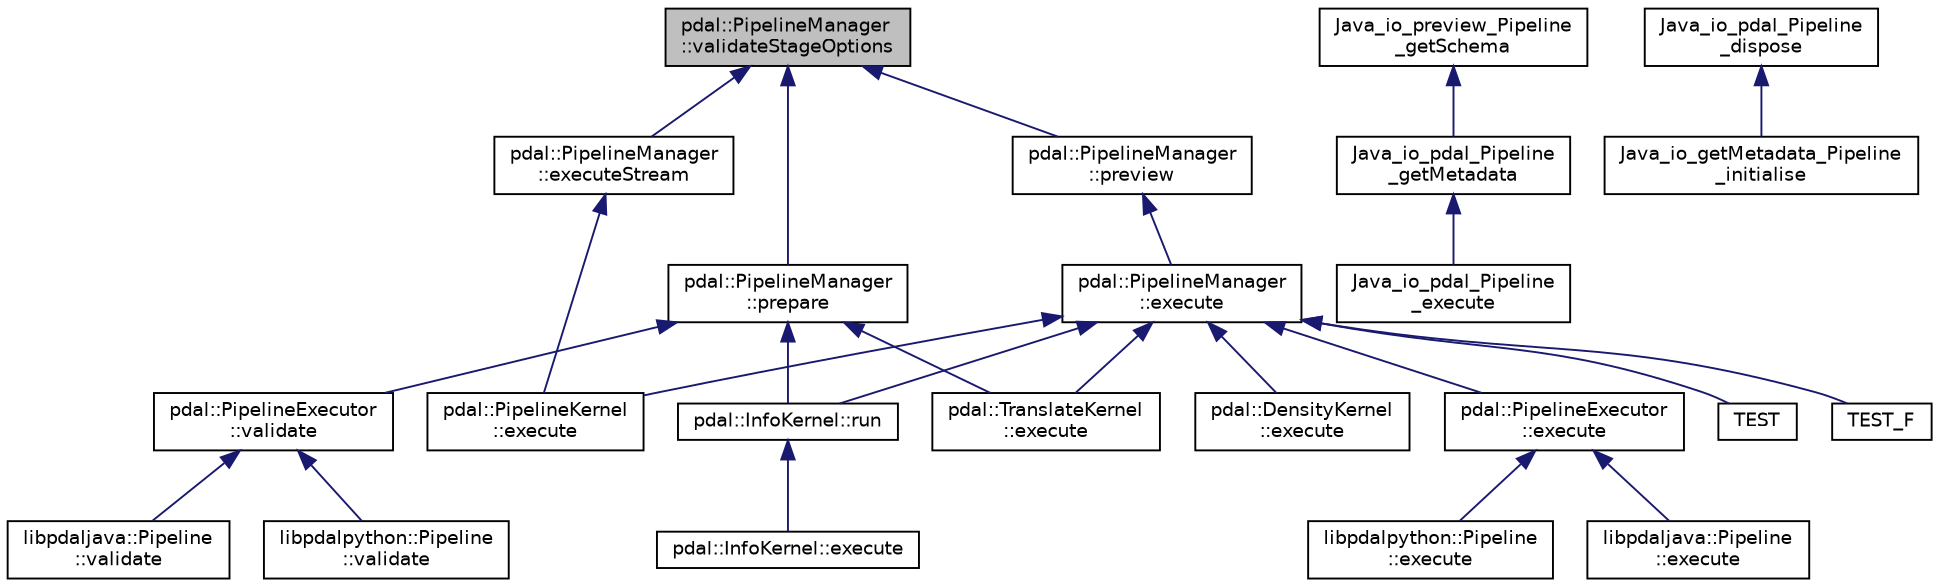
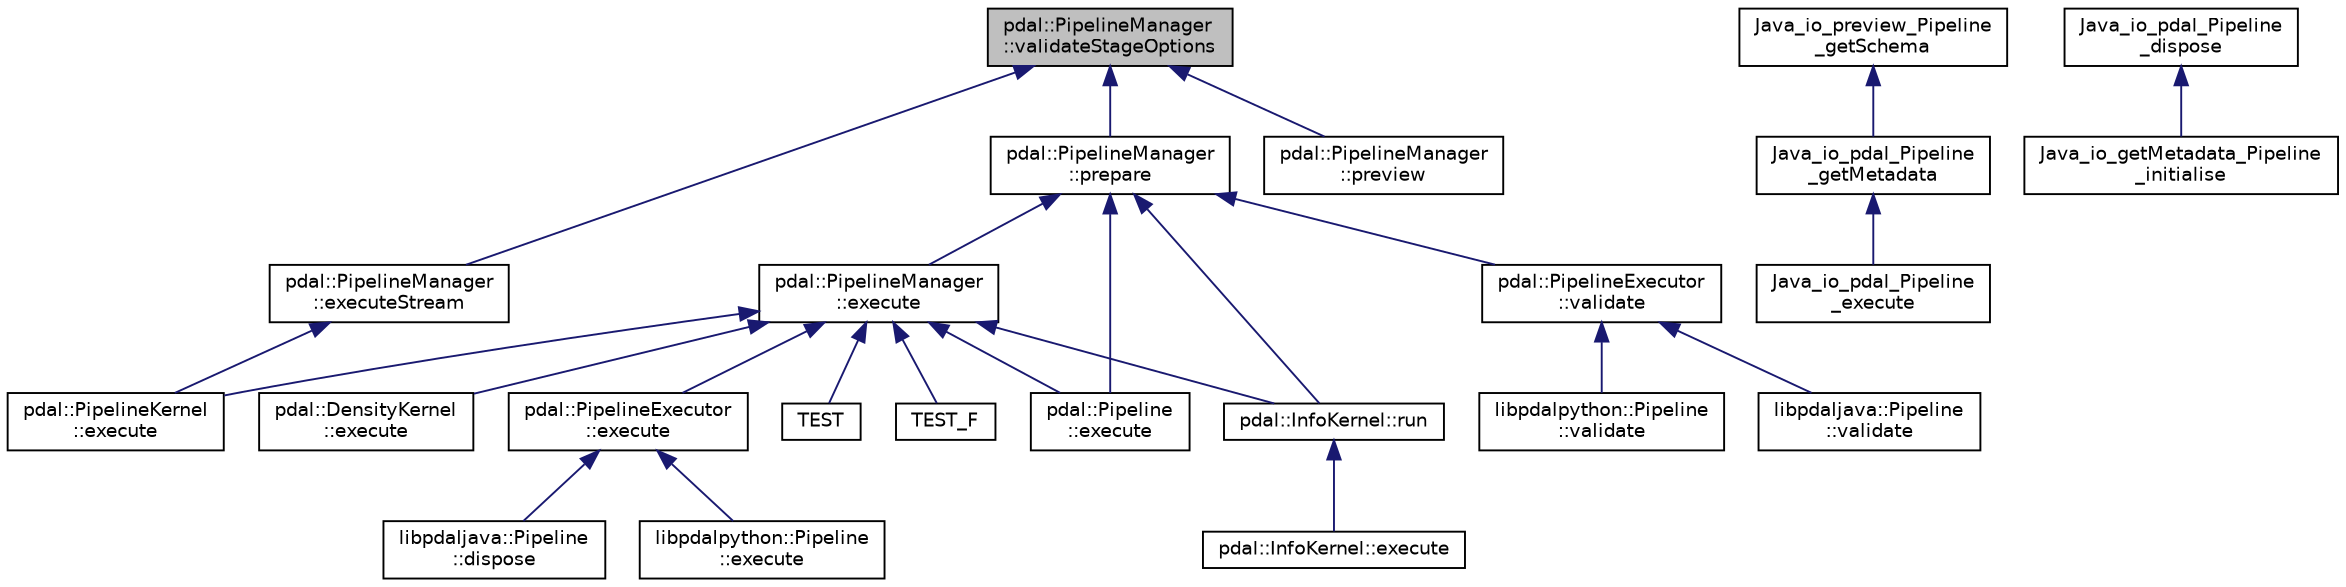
edge "pdal::PipelineManager ::execute" -> "pdal::PipelineManager ::preview": now "pdal::PipelineManager ::execute" -> "pdal::PipelineManager ::prepare"
node "pdal::TranslateKernel ::execute": label "pdal::TranslateKernel ::execute" -> "pdal::Pipeline ::execute"
node "libpdaljava::Pipeline ::execute": label "libpdaljava::Pipeline ::execute" -> "libpdaljava::Pipeline ::dispose"
